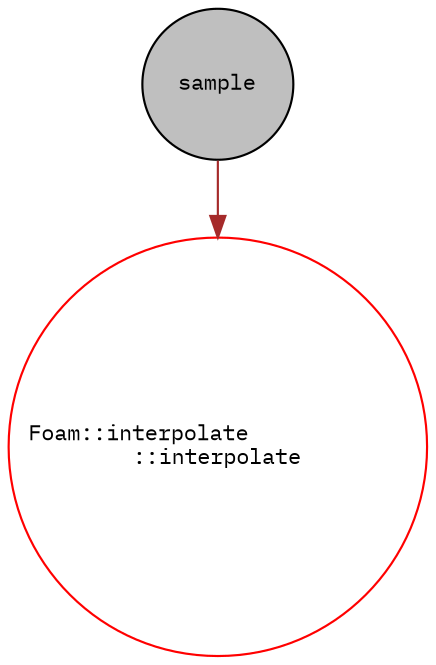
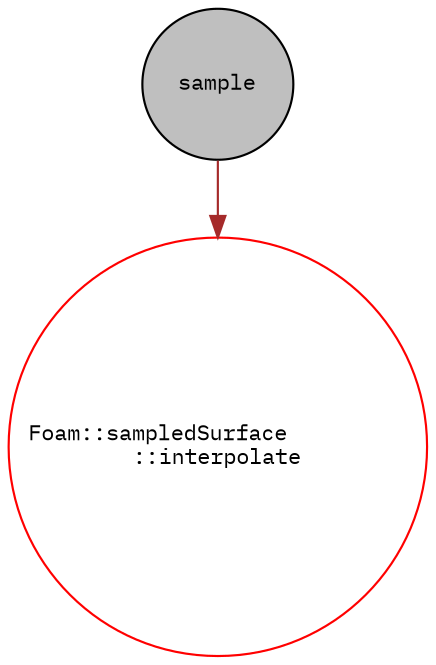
node "Foam::interpolate ::interpolate": label "Foam::interpolate ::interpolate" -> "Foam::sampledSurface ::interpolate"
